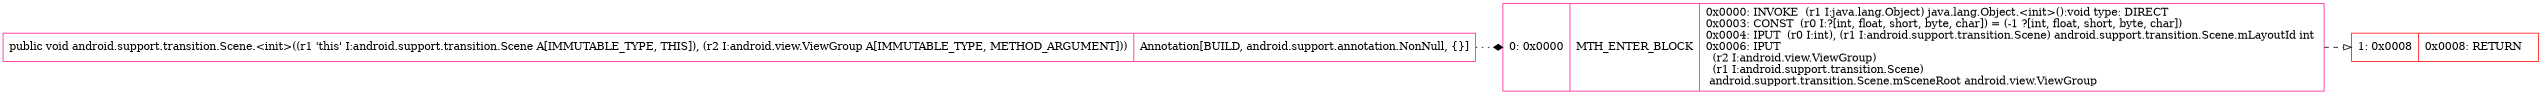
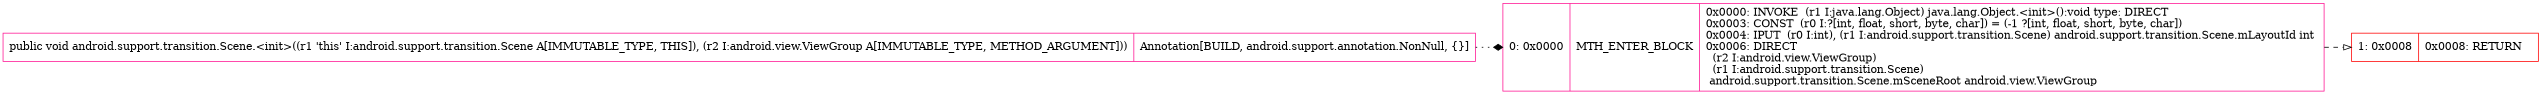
node "0: 0x0000": text "0x0006: IPUT" -> "0x0006: DIRECT"
